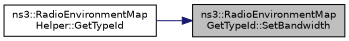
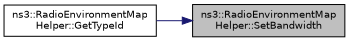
node "ns3::RadioEnvironmentMap GetTypeId::SetBandwidth": label "ns3::RadioEnvironmentMap GetTypeId::SetBandwidth" -> "ns3::RadioEnvironmentMap Helper::SetBandwidth"
